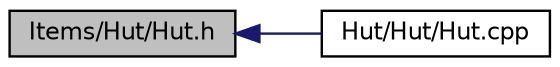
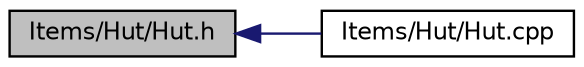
node "Hut/Hut/Hut.cpp": label "Hut/Hut/Hut.cpp" -> "Items/Hut/Hut.cpp"
